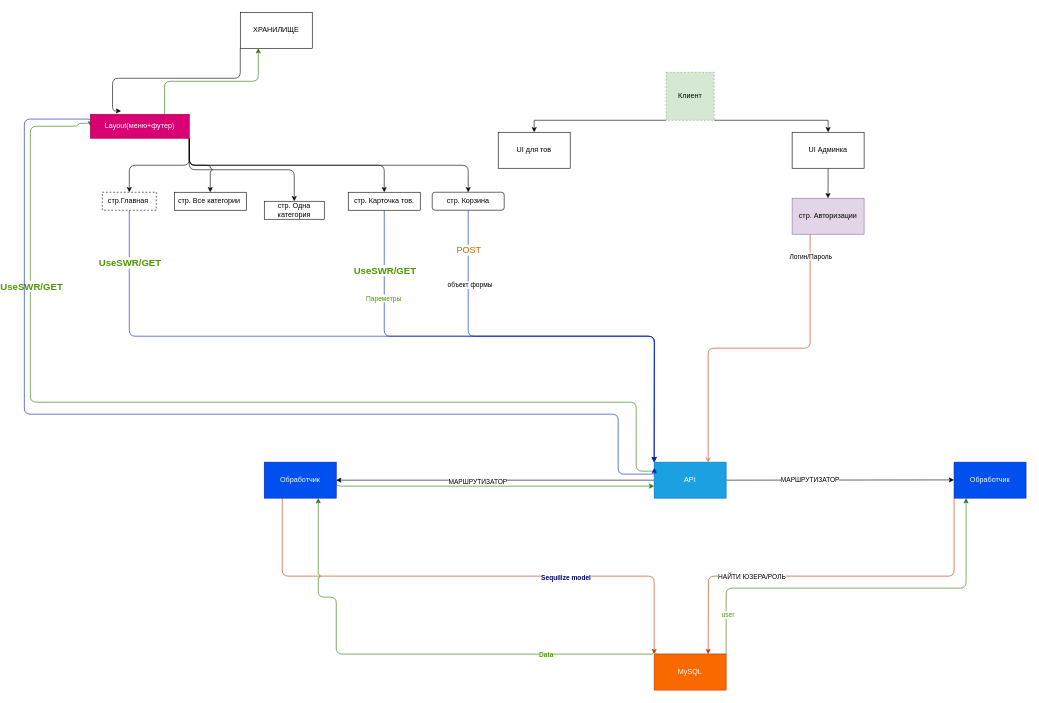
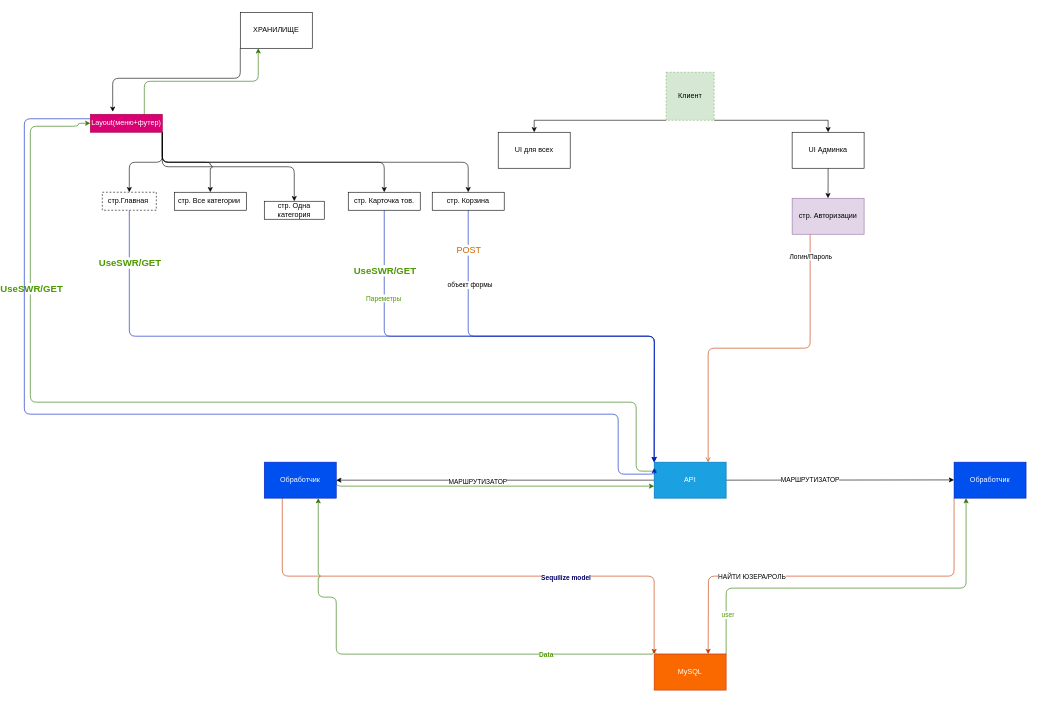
node "Layout(меню+футер)": size 99x24 -> 72x18
node "UI для тов": label "UI для тов" -> "UI для всех"
node "стр. Корзина": shape rounded rectangle -> rectangle
